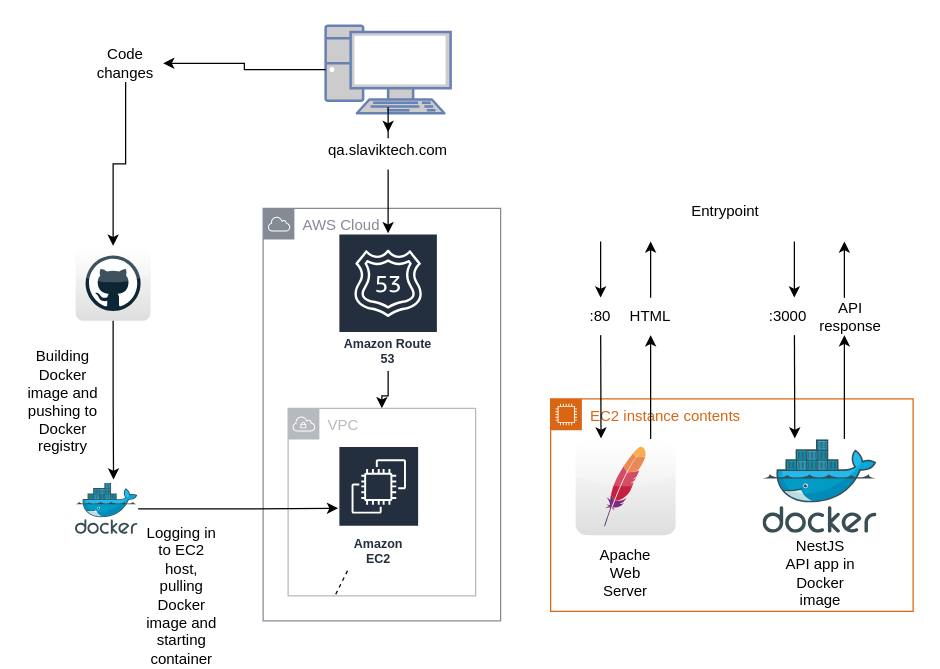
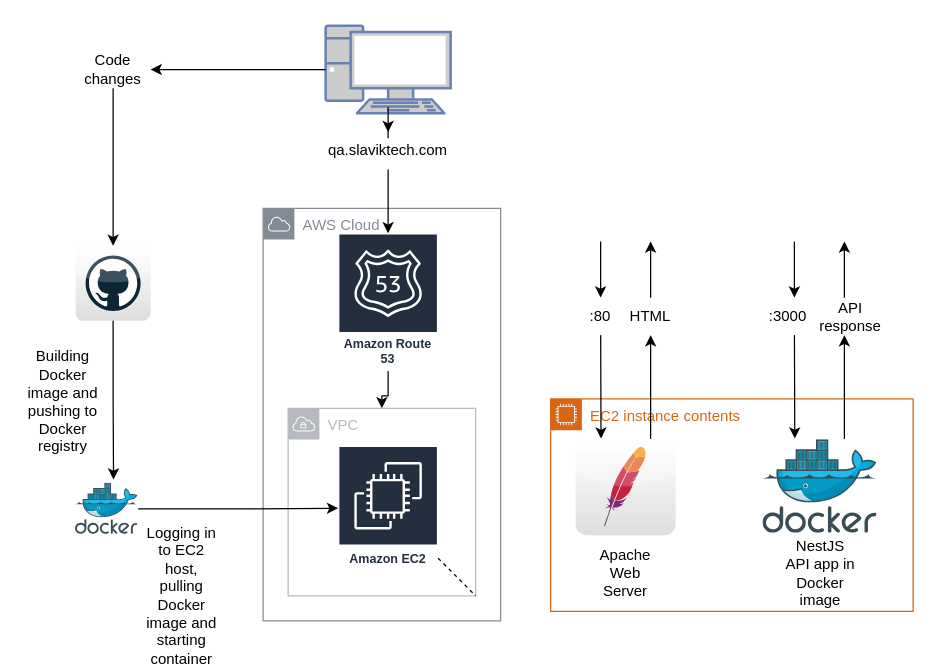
node "Code changes": moved (126, 63) -> (113, 69)
node "Entrypoint": removed
node "Amazon EC2": size 81x125 -> 100x125
